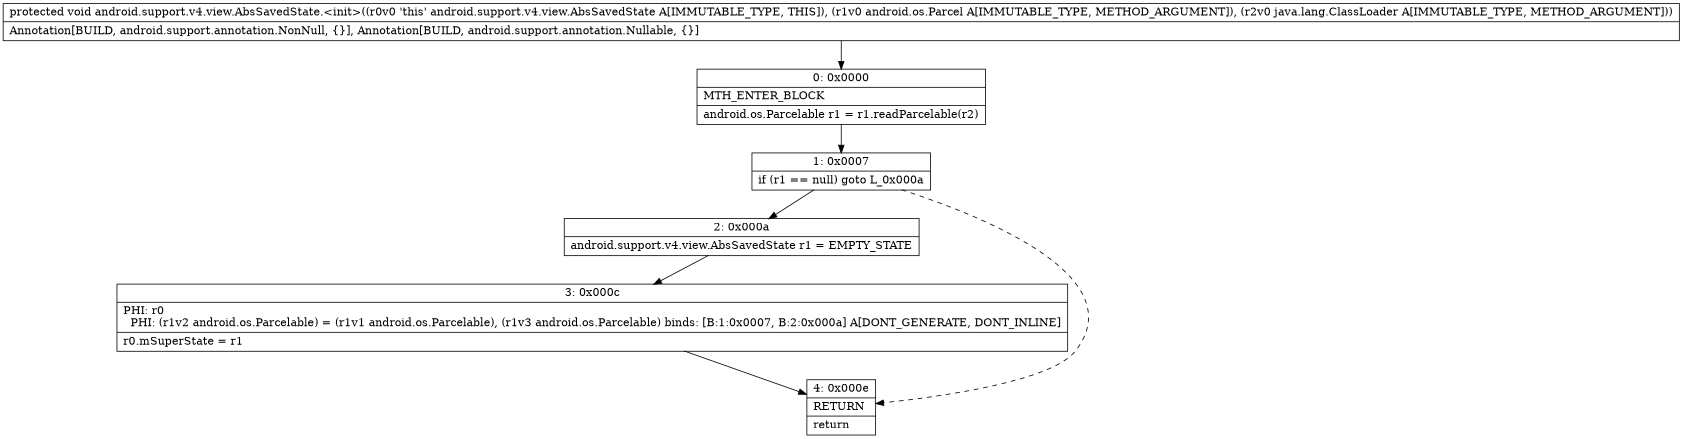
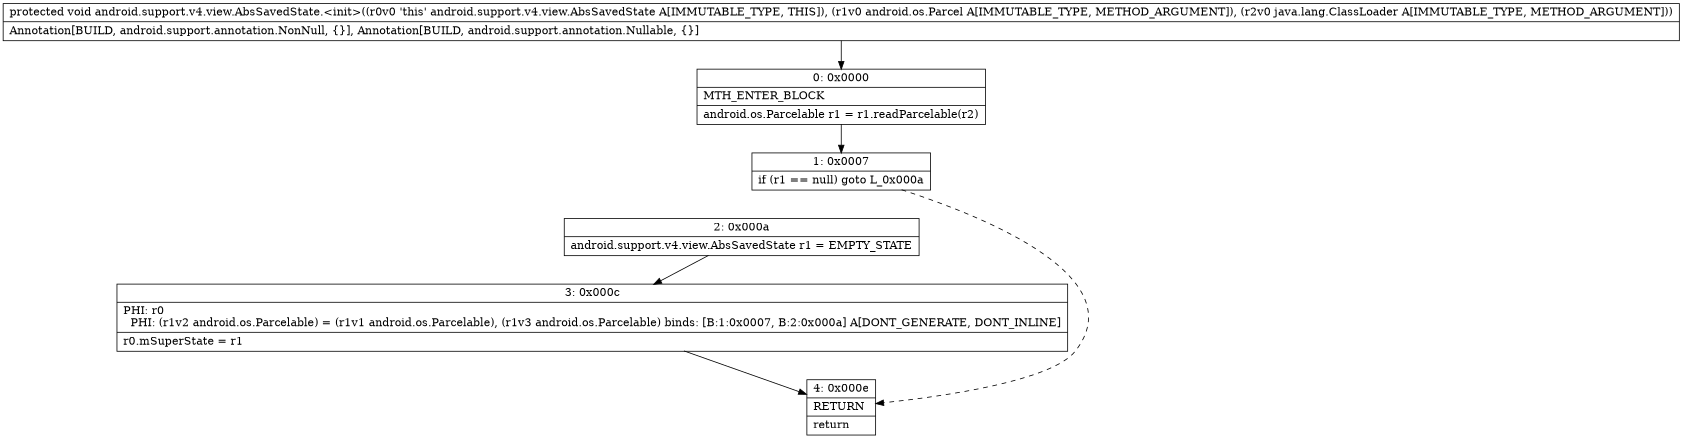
edge "1: 0x0007" -> "2: 0x000a": removed
